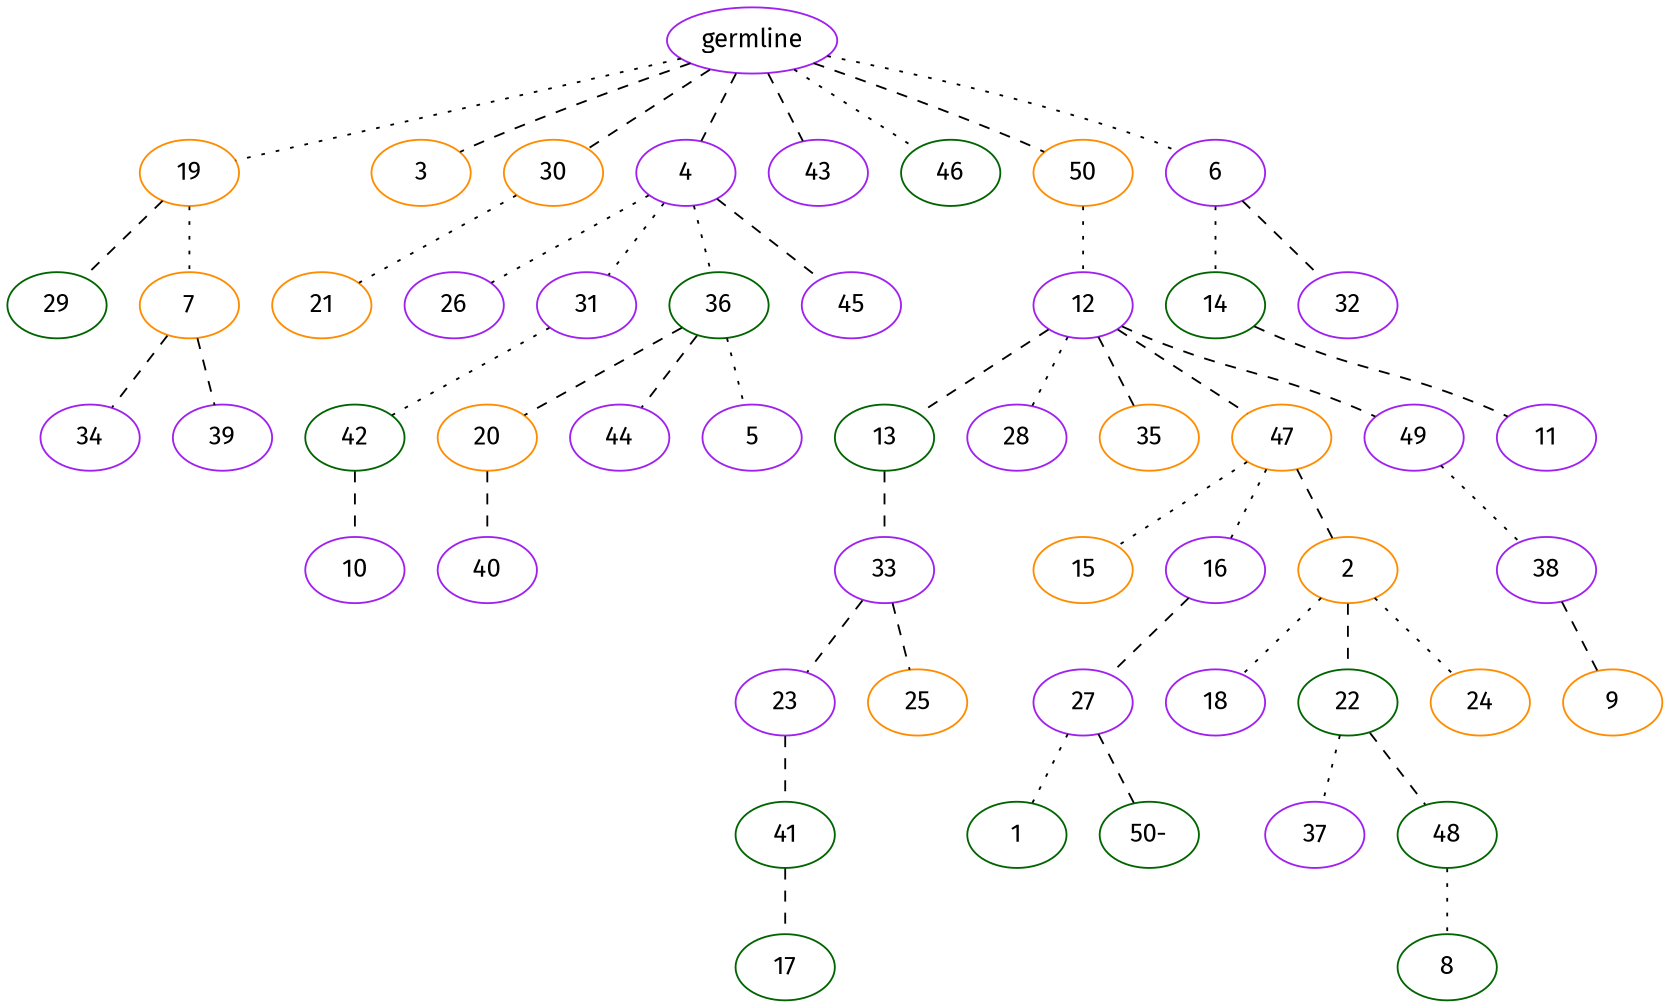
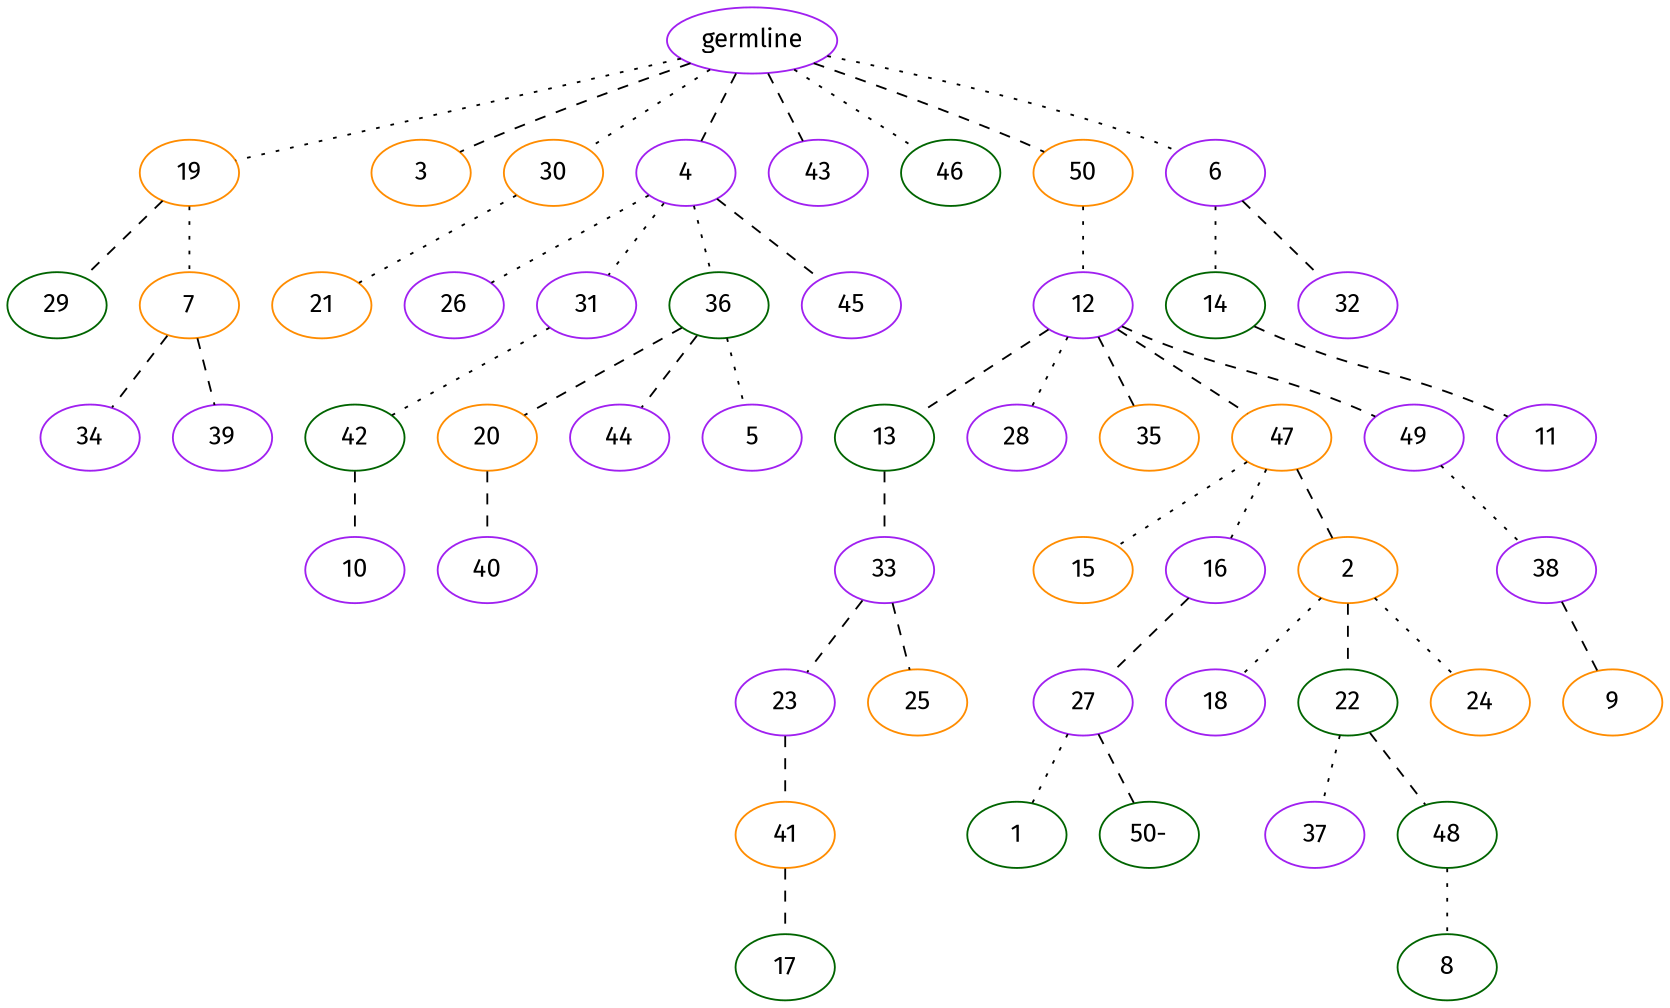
edge "germline" -- "30": style dashed -> dotted
node "41": color darkgreen -> darkorange
